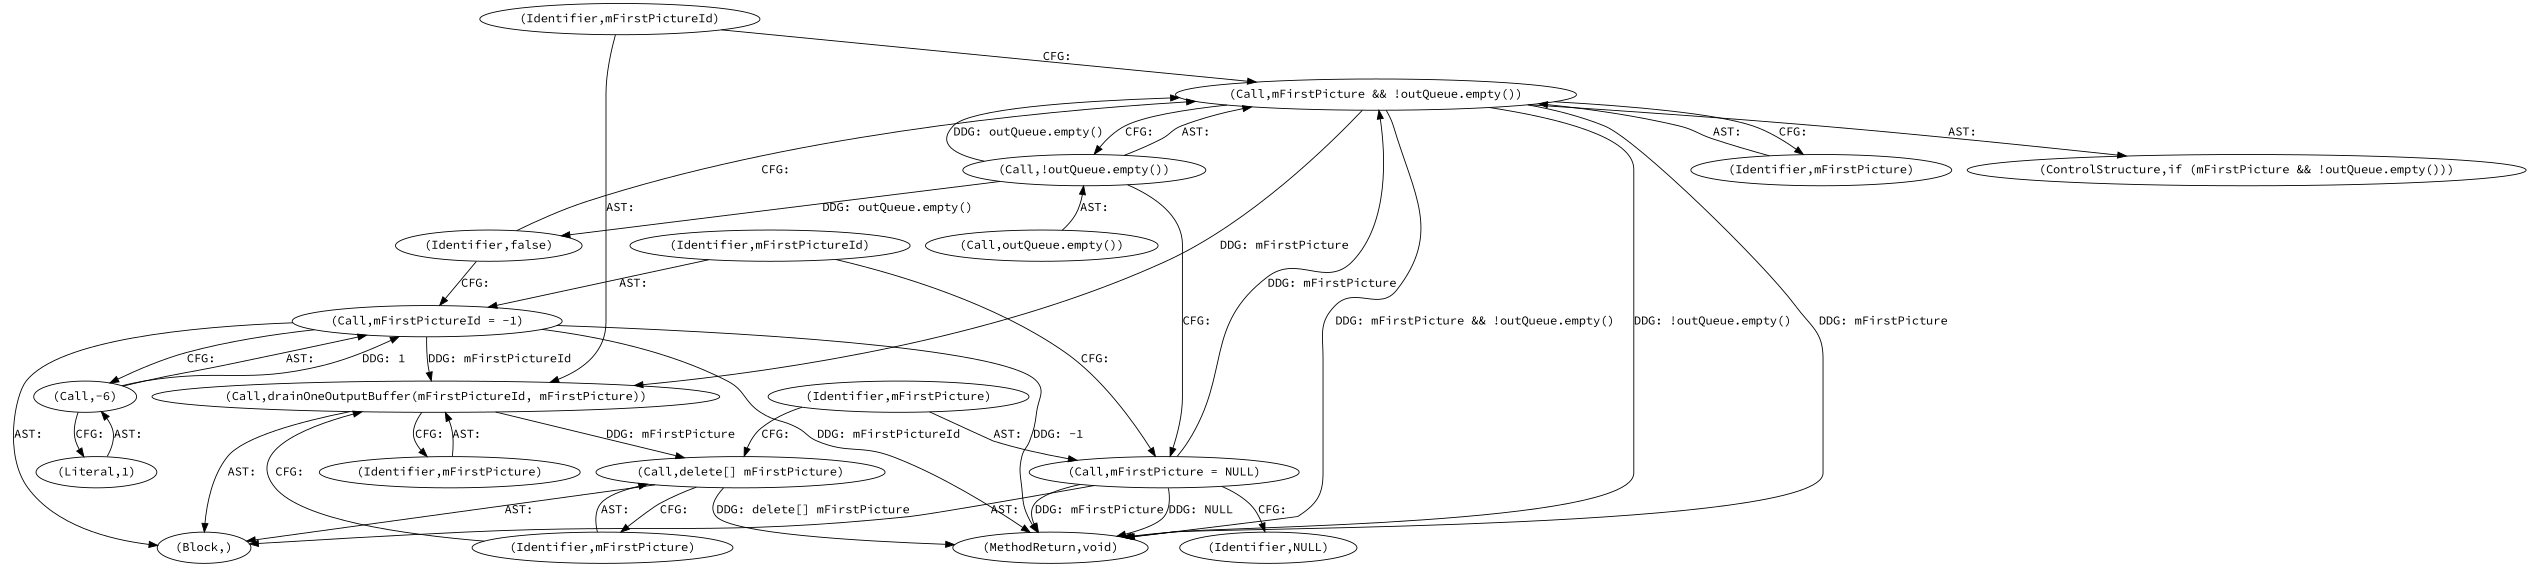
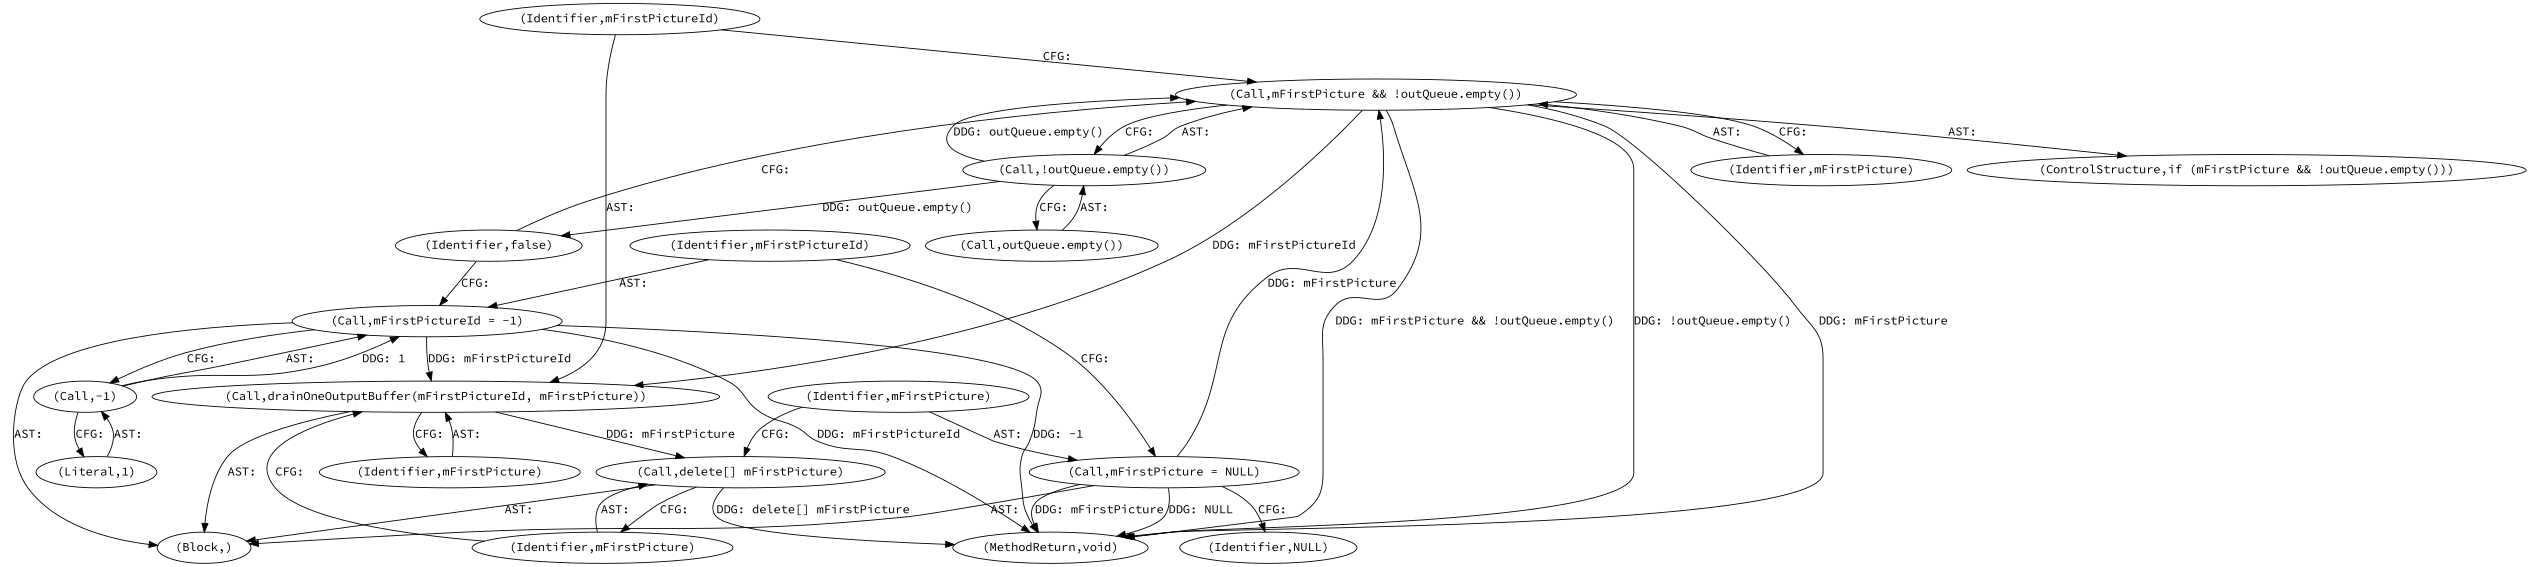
edge "(Call,mFirstPicture && !outQueue.empty())" -> "(Call,drainOneOutputBuffer(mFirstPictureId, mFirstPicture))": label "DDG: mFirstPicture" -> "DDG: mFirstPictureId"
edge "(Call,!outQueue.empty())" -> "(Call,mFirstPicture = NULL)": now "(Call,!outQueue.empty())" -> "(Call,outQueue.empty())"
node "(Call,-6)": label "(Call,-6)" -> "(Call,-1)"
